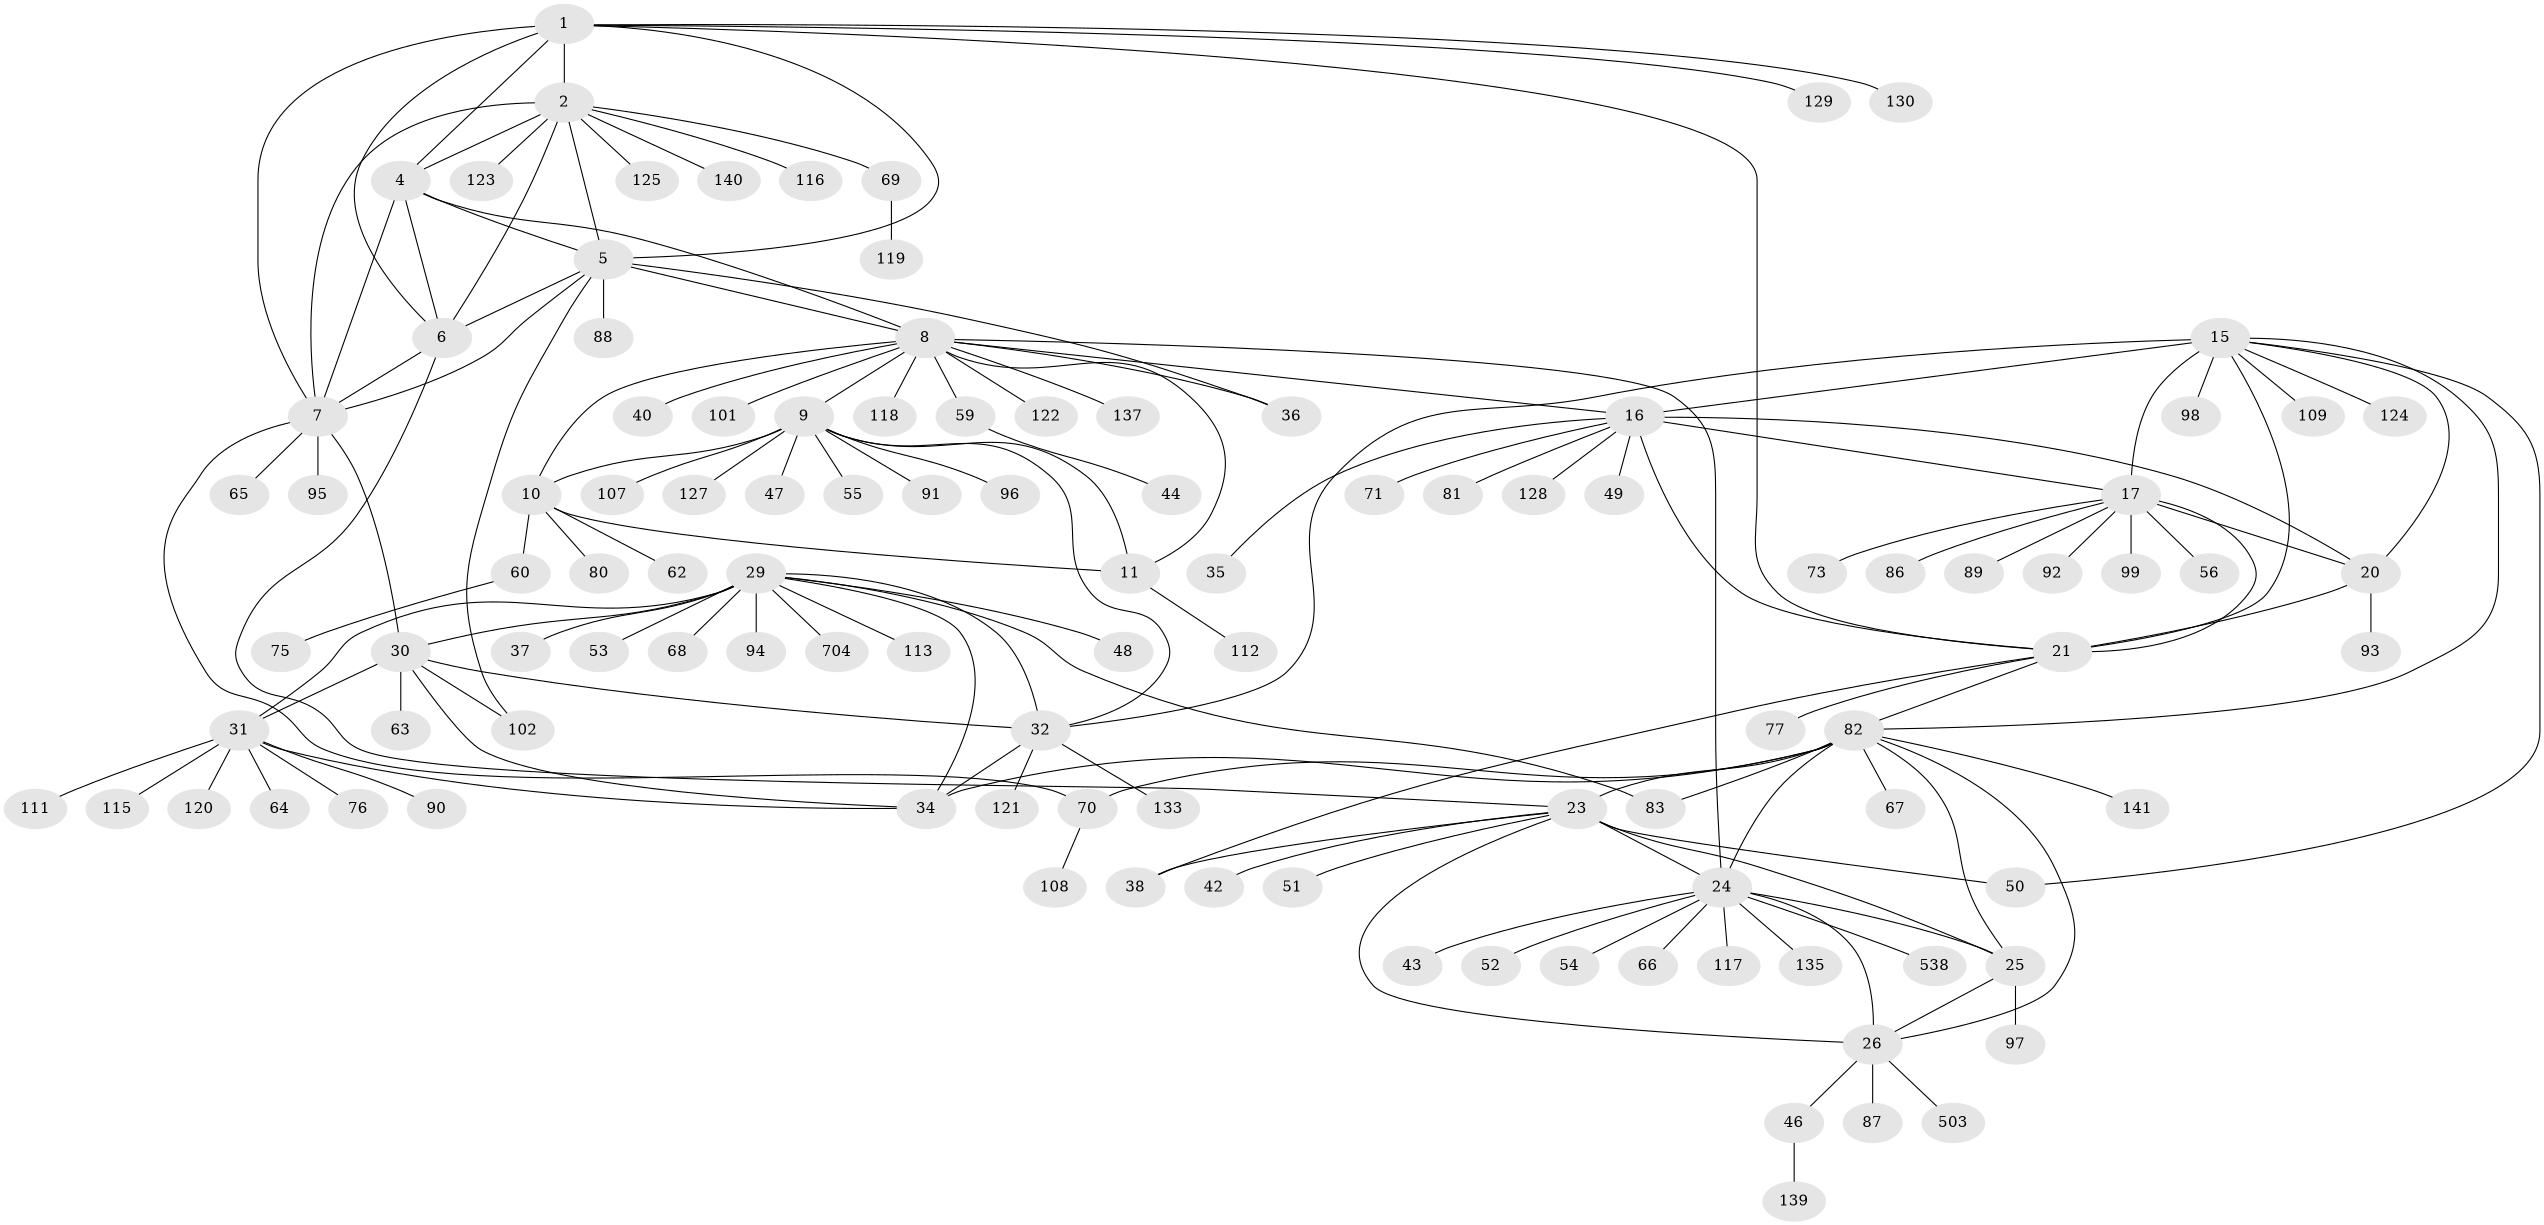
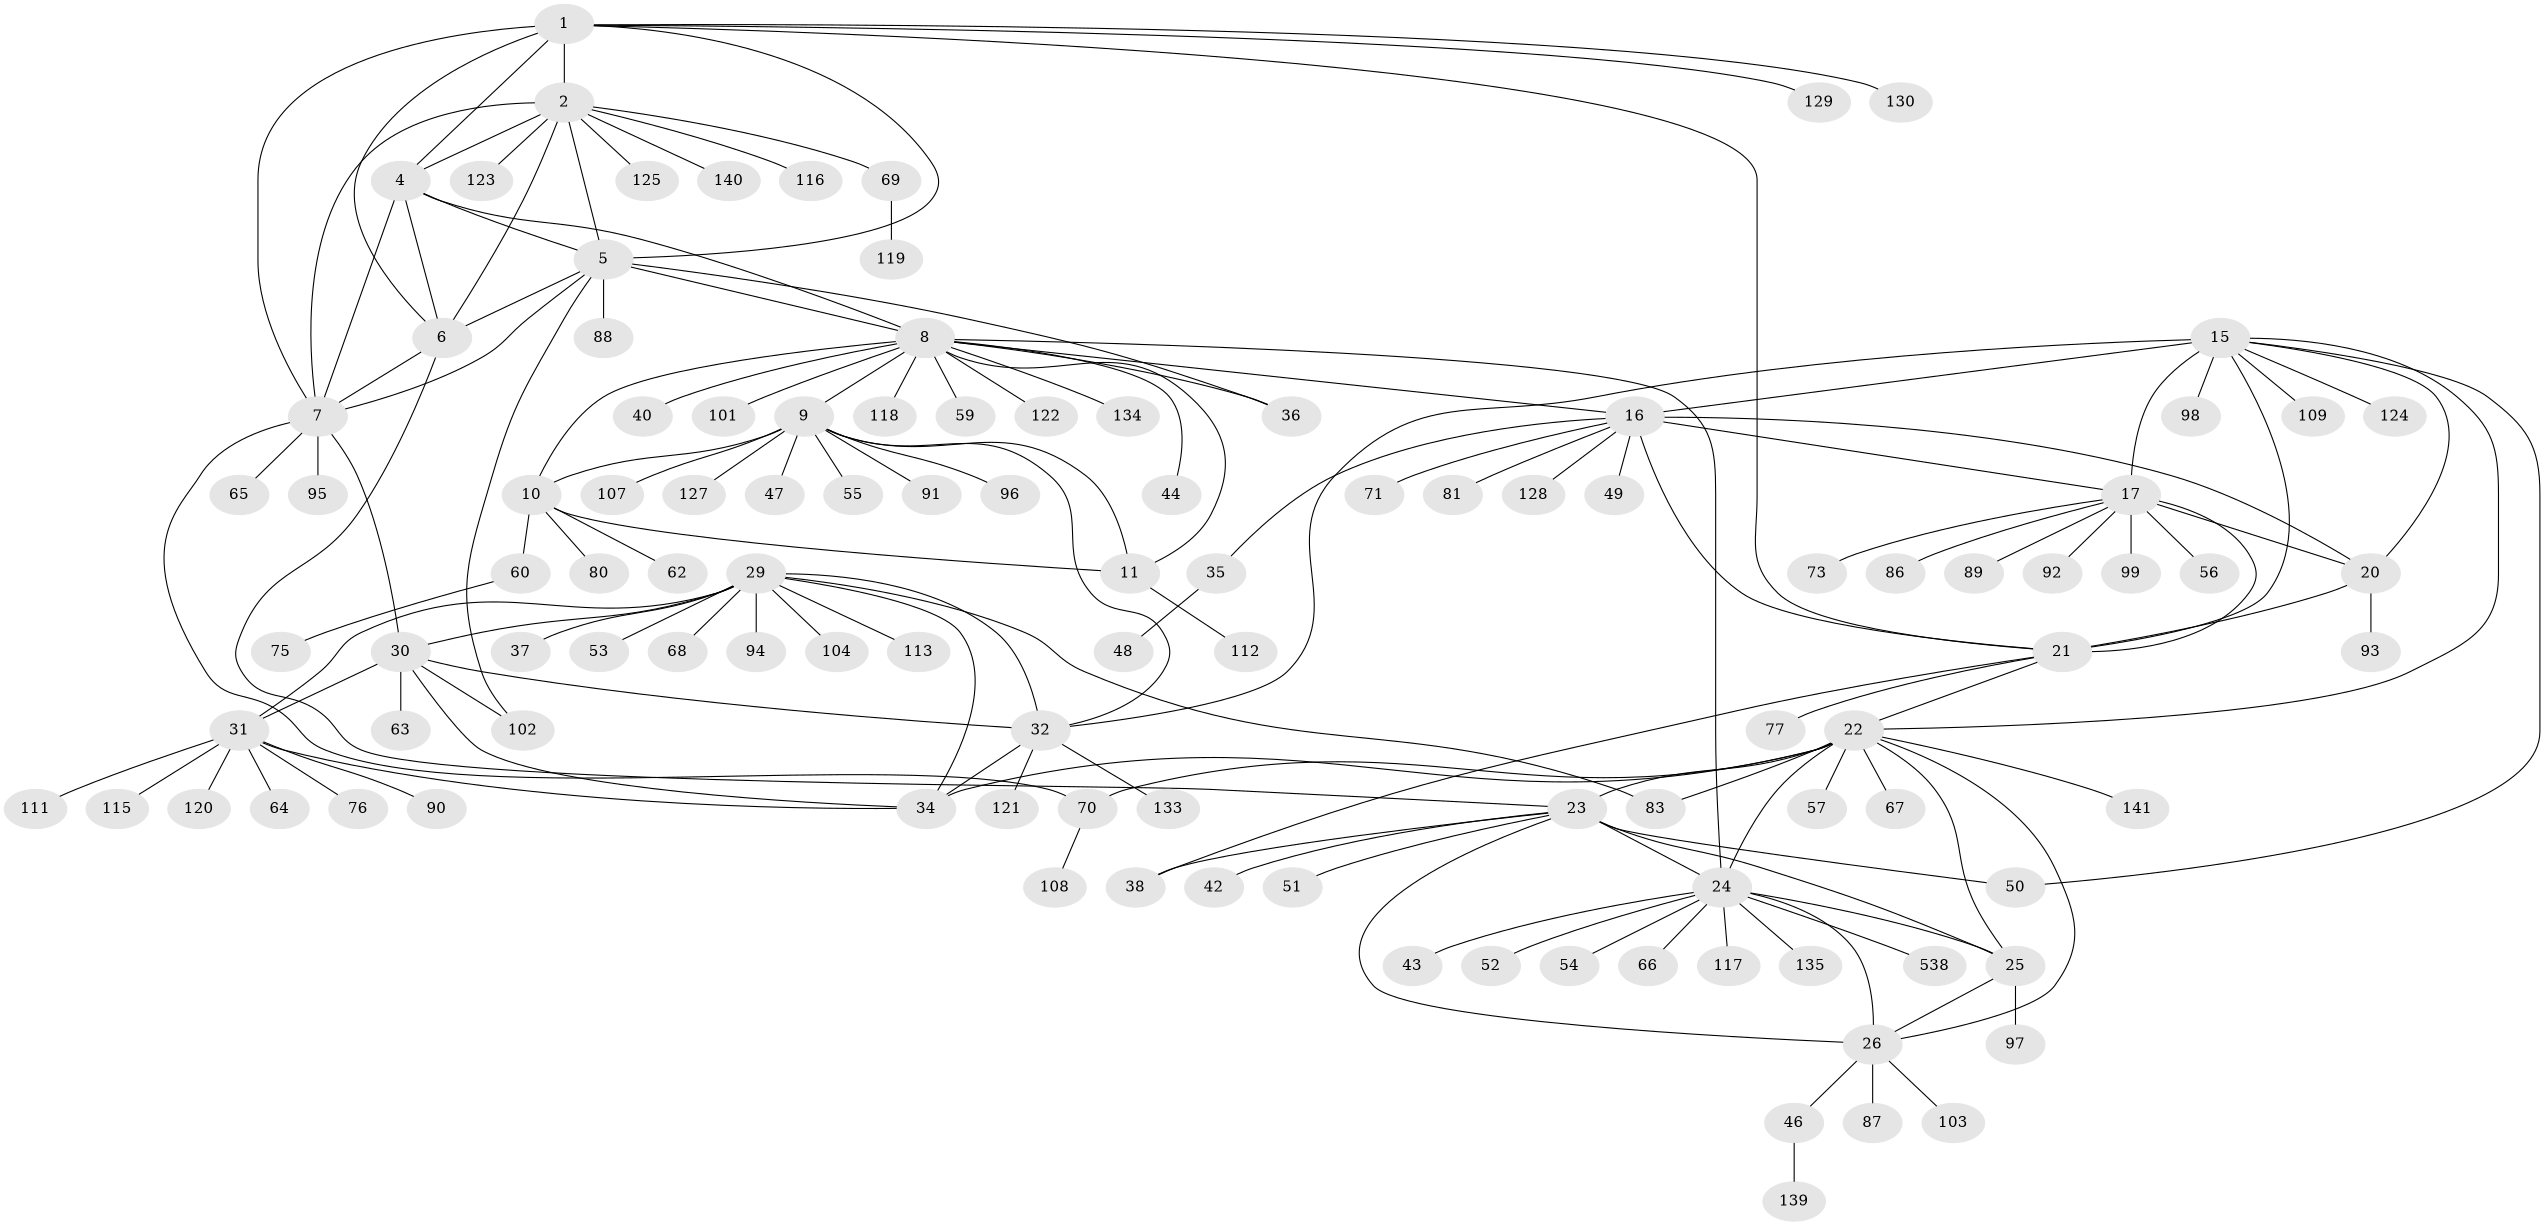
node "137": label "137" -> "134"
edge "59" -- "44": now "8" -- "44"
edge "29" -- "48": now "35" -- "48"
node "704": label "704" -> "104"
node "82": label "82" -> "22"
node "57": added
node "503": label "503" -> "103"
